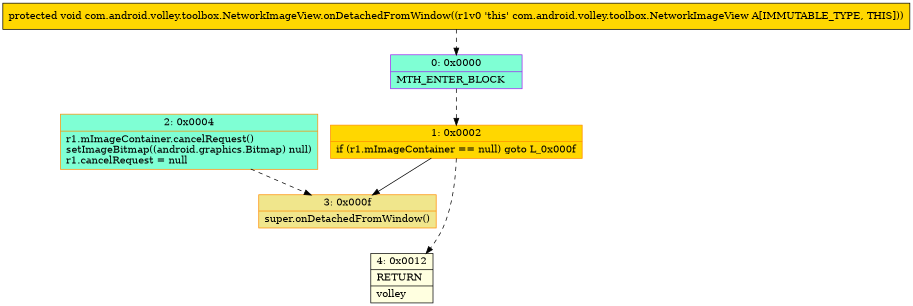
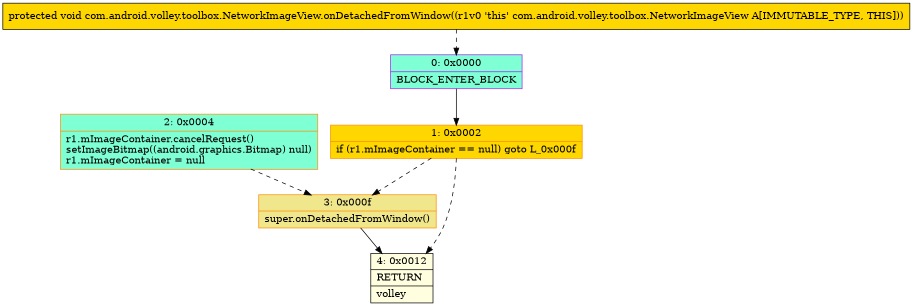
node "0: 0x0000": text "MTH_ENTER_BLOCK" -> "BLOCK_ENTER_BLOCK"
edge "0: 0x0000" -> "1: 0x0002": style dashed -> solid
node "2: 0x0004": text "r1.cancelRequest = null" -> "r1.mImageContainer = null"
edge "1: 0x0002" -> "3: 0x000f": style solid -> dashed
edge "3: 0x000f" -> "4: 0x0012": added
